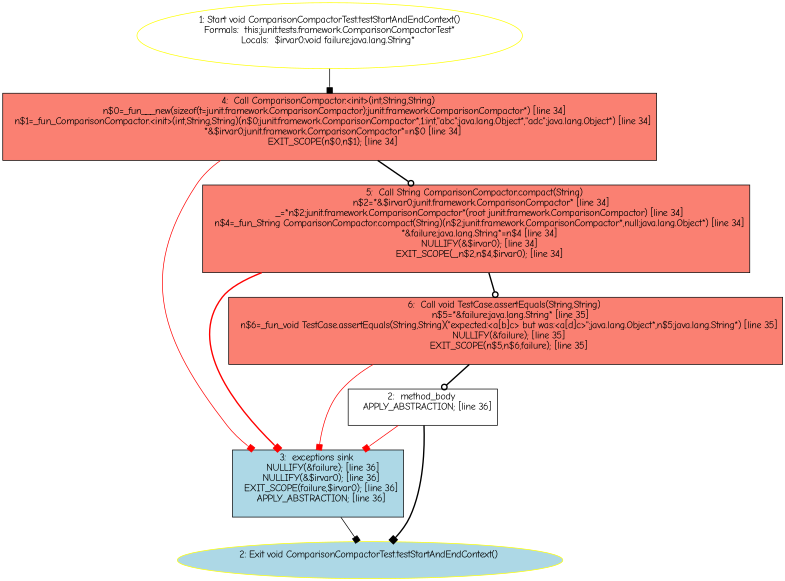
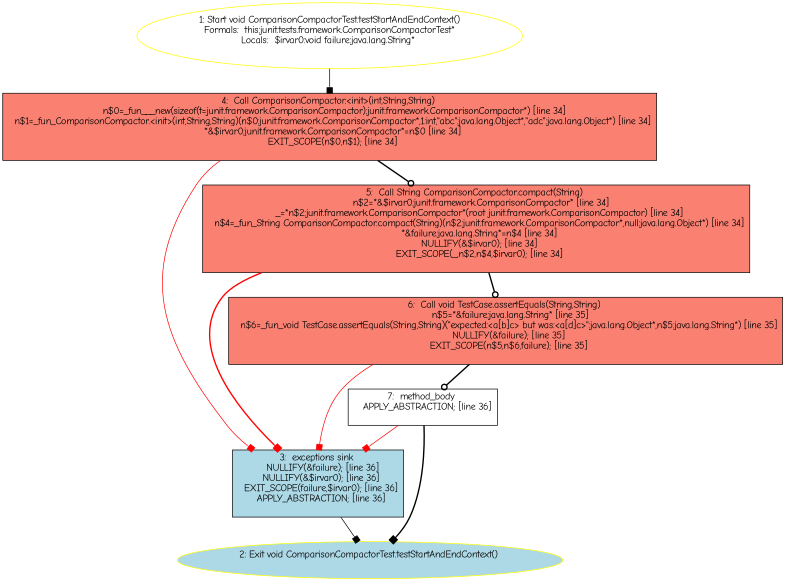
node "2:  method_body APPLY_ABSTRACTION; [line 36]": label "2:  method_body APPLY_ABSTRACTION; [line 36]" -> "7:  method_body APPLY_ABSTRACTION; [line 36]"
